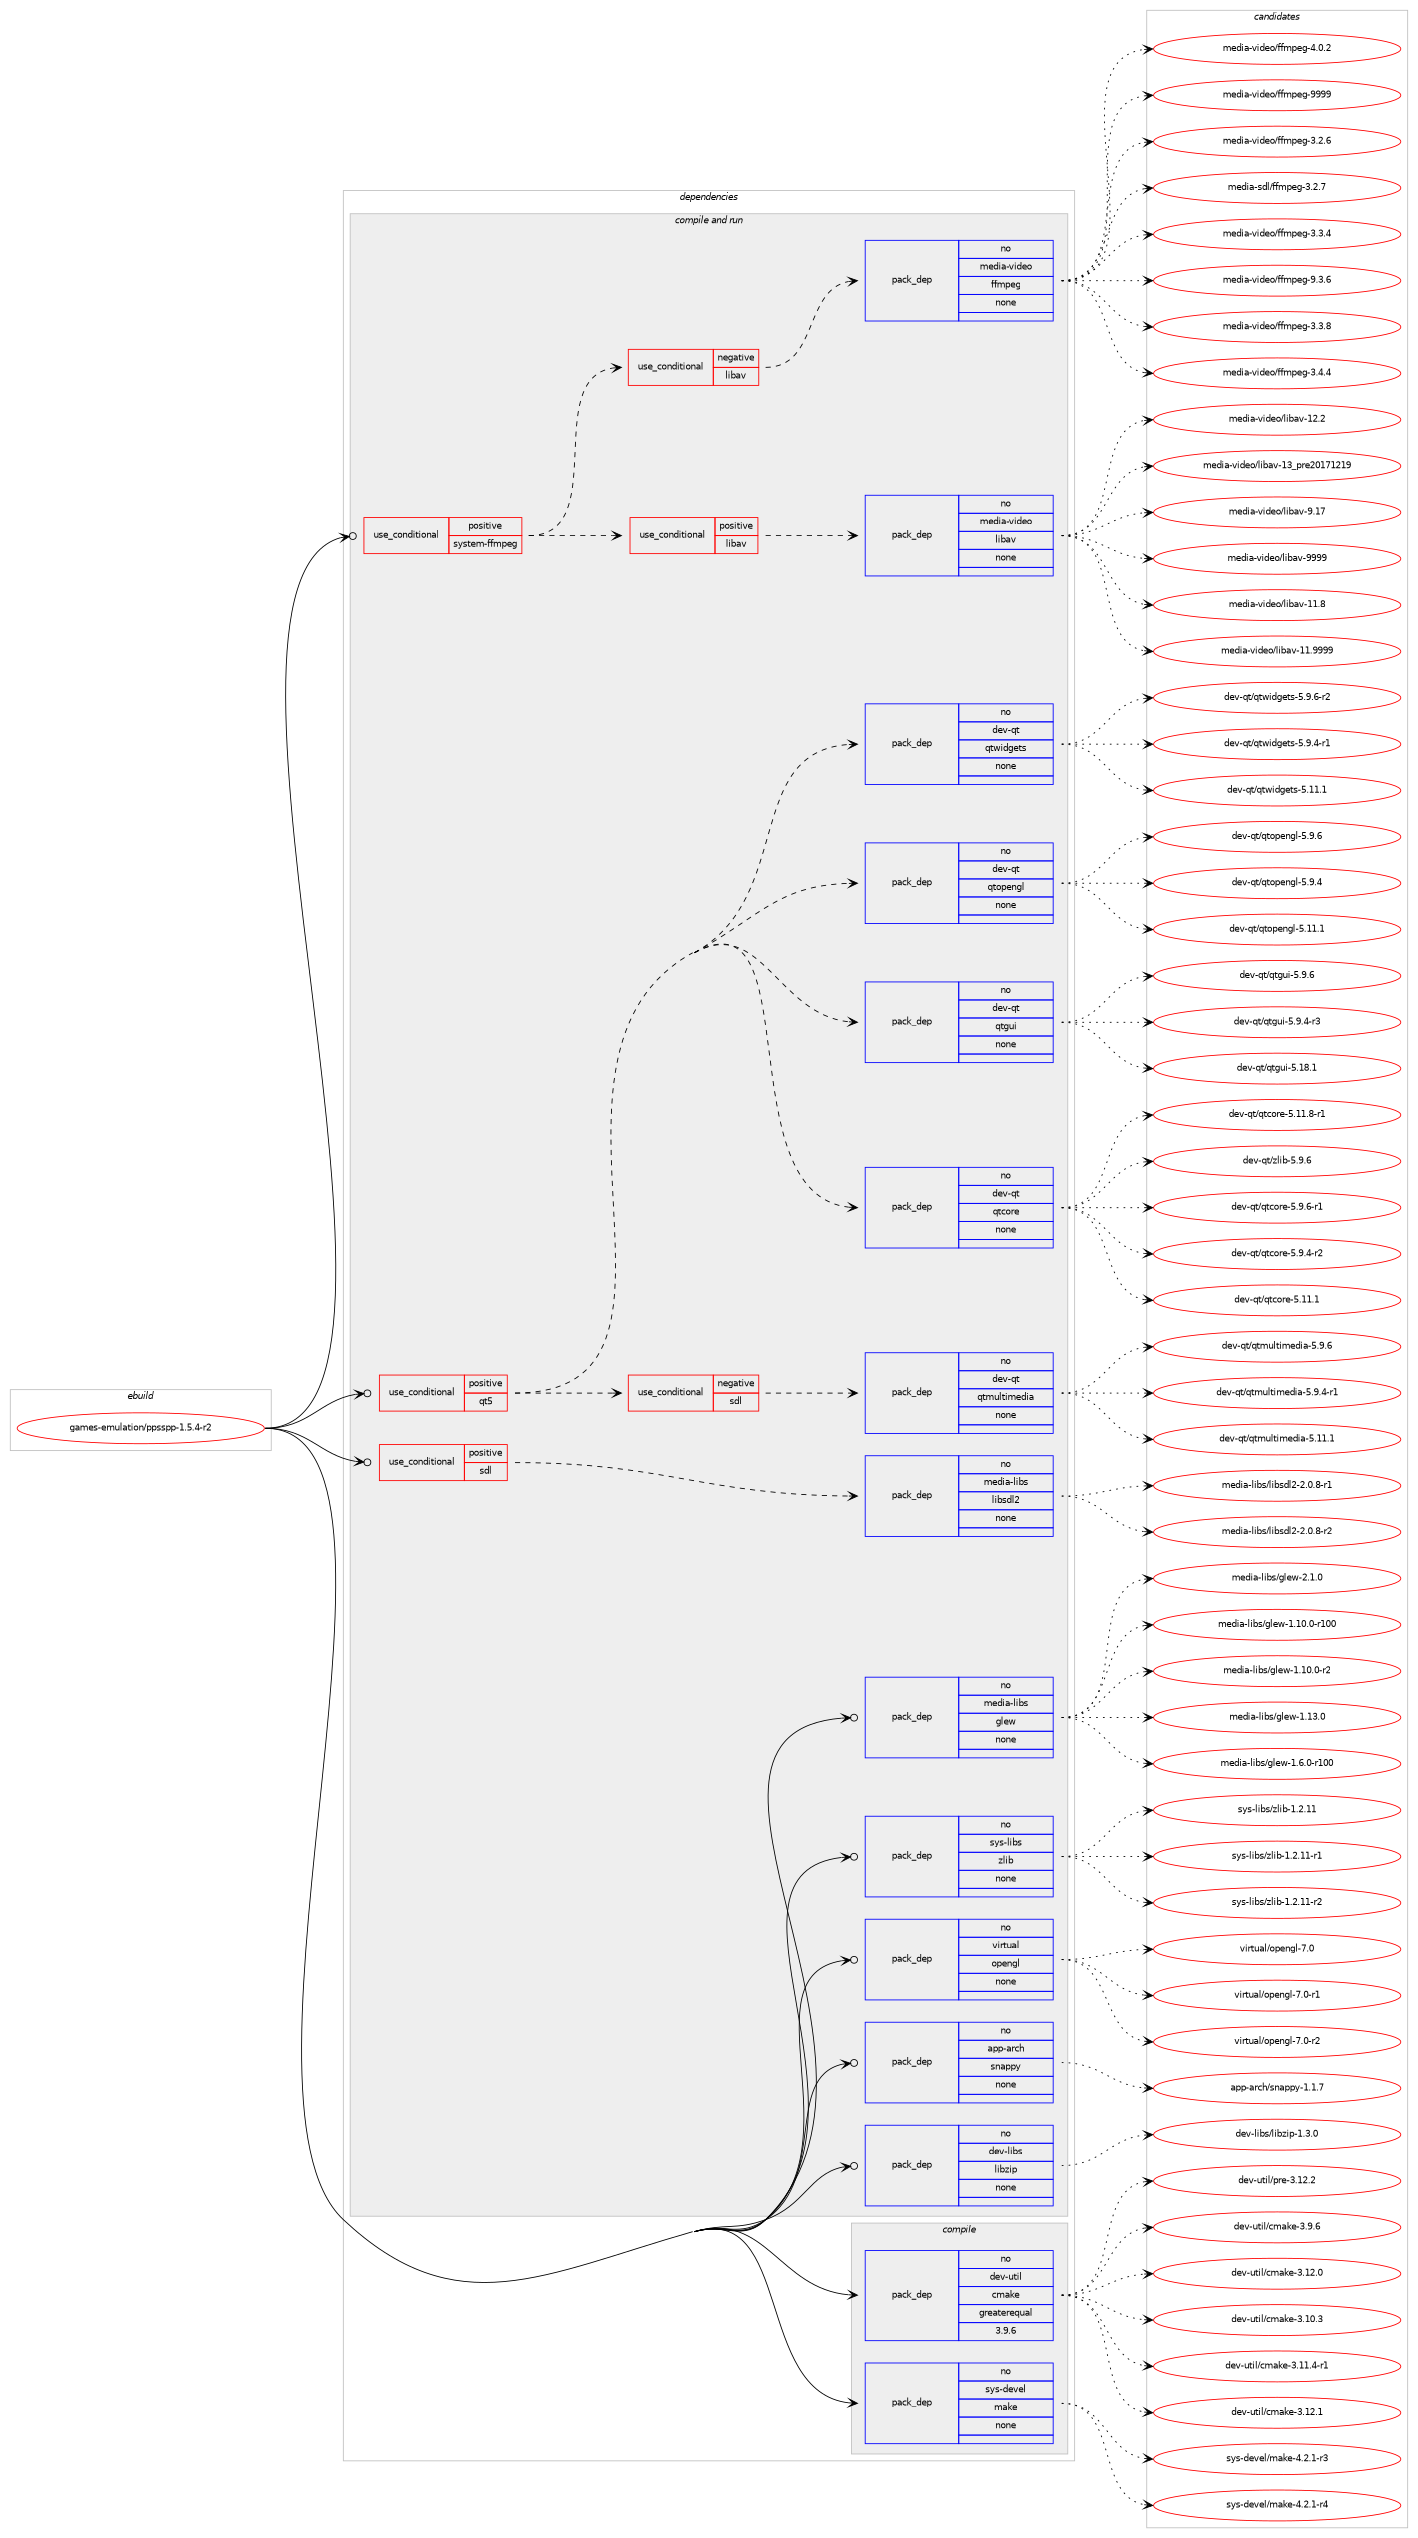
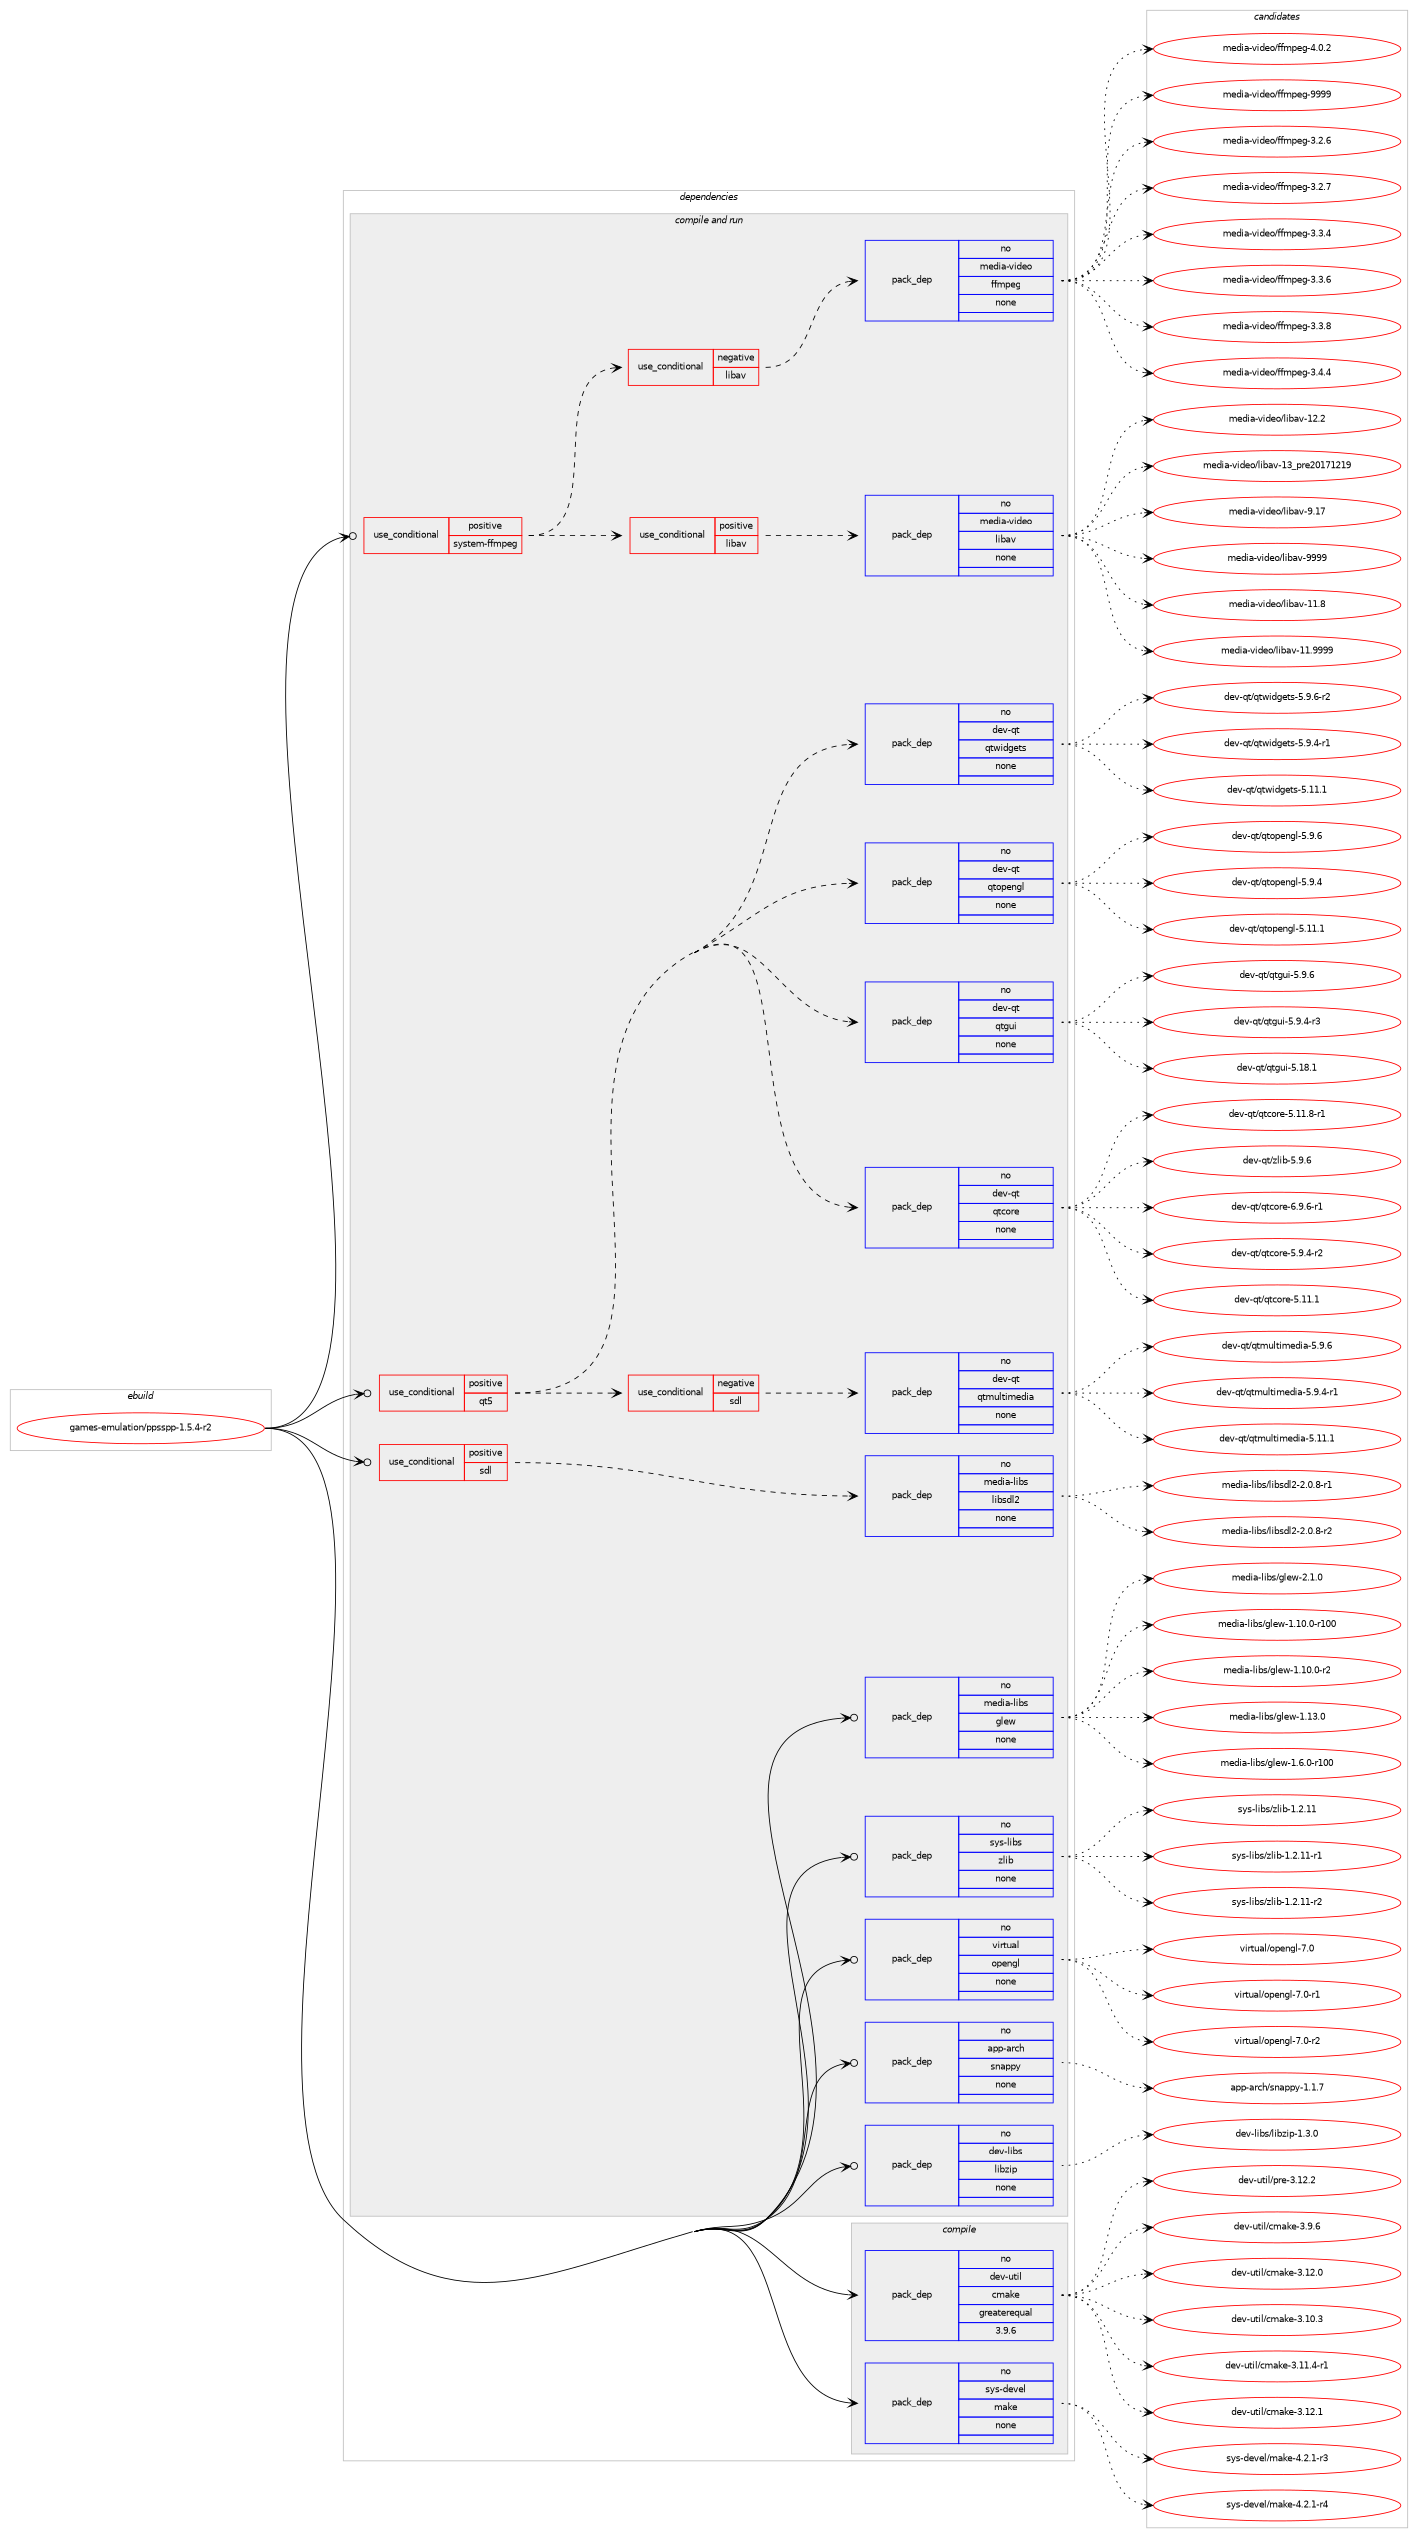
node "media-sdl/ffmpeg-3.2.7": label "media-sdl/ffmpeg-3.2.7" -> "media-video/ffmpeg-3.2.7"
node "media-video/ffmpeg-9.3.6": label "media-video/ffmpeg-9.3.6" -> "media-video/ffmpeg-3.3.6"
node "dev-qt/qtcore-5.9.6-r1": label "dev-qt/qtcore-5.9.6-r1" -> "dev-qt/qtcore-6.9.6-r1"
